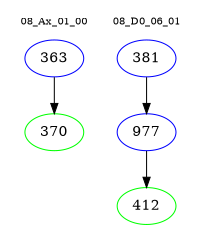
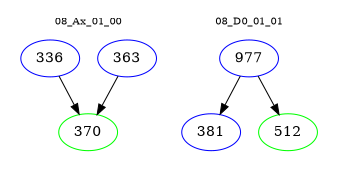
cluster "08_D0_06_01": label "08_D0_06_01" -> "08_D0_01_01"
node "336": added
edge "381" -> "977": reversed
node "412": label "412" -> "512"
